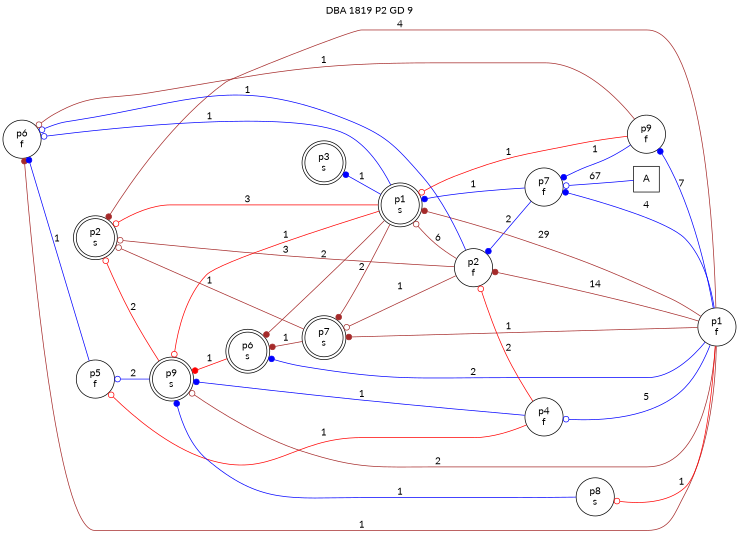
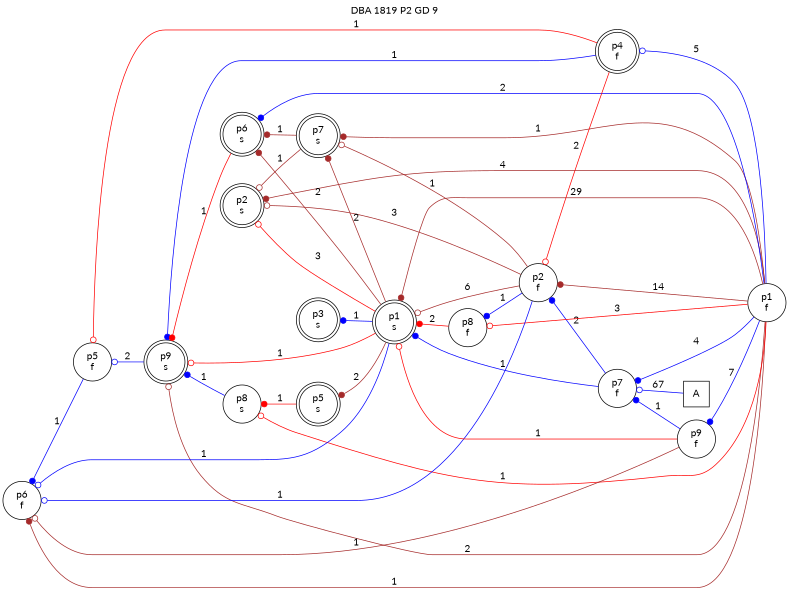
edge "p9 s" -> "p2 s": removed, label "2"
node "p8 f": added
node "p5 s": added
node "p4 f": shape circle -> doublecircle
